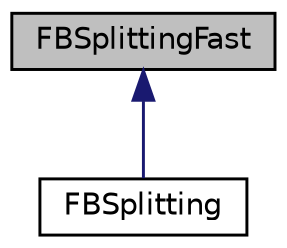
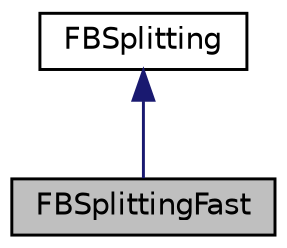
edge "FBSplitting" -> "FBSplittingFast": reversed
